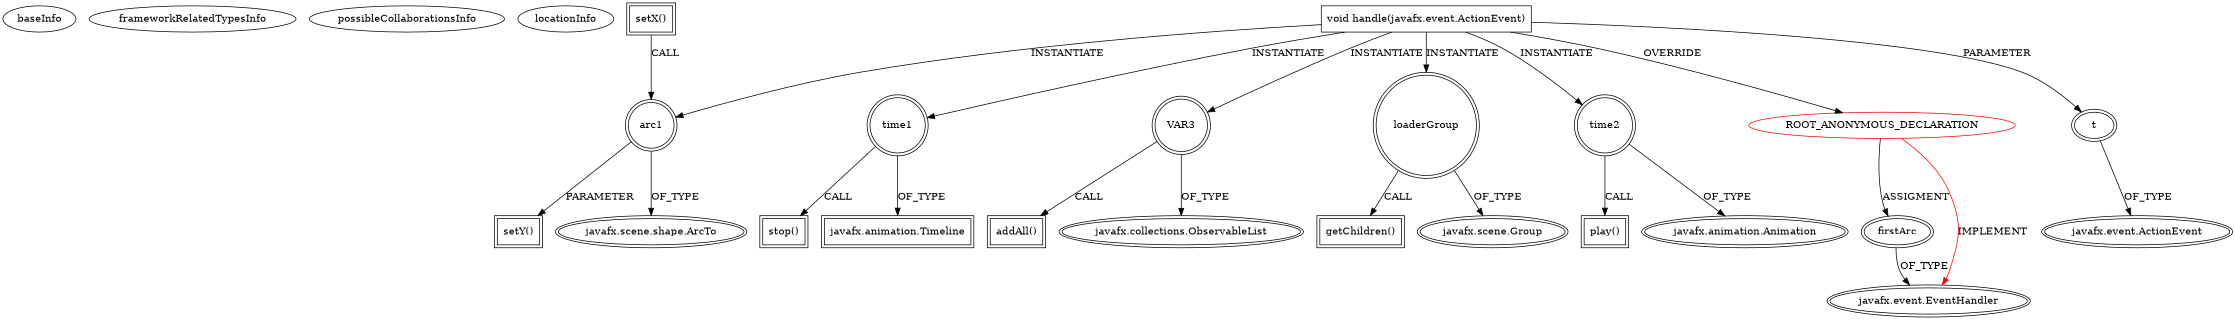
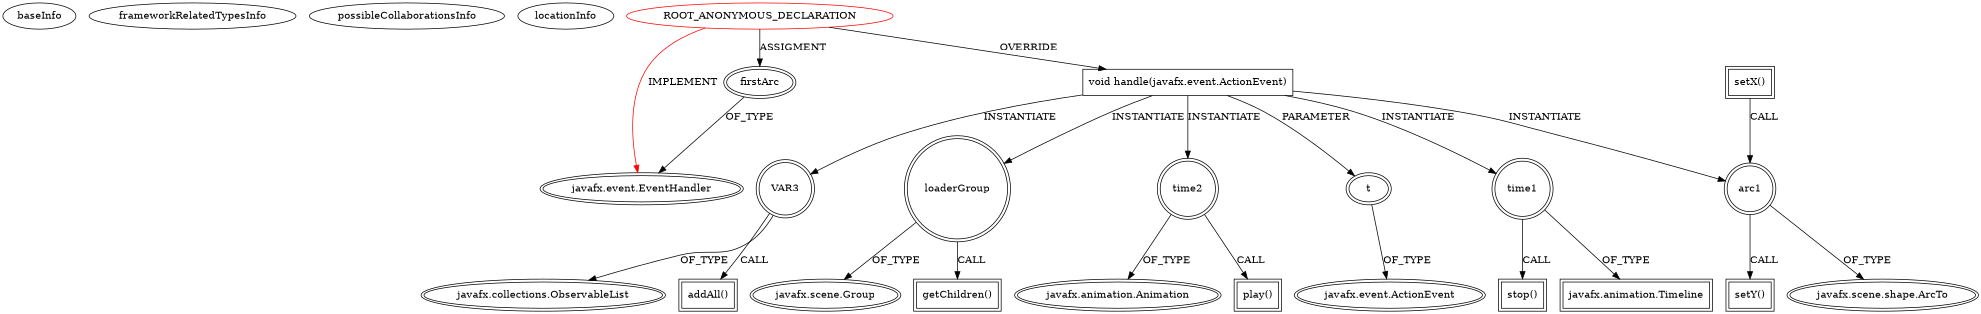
edge "void handle(javafx.event.ActionEvent)" -> "ROOT_ANONYMOUS_DECLARATION": reversed
edge "arc1" -> "setY()": label "PARAMETER" -> "CALL"
